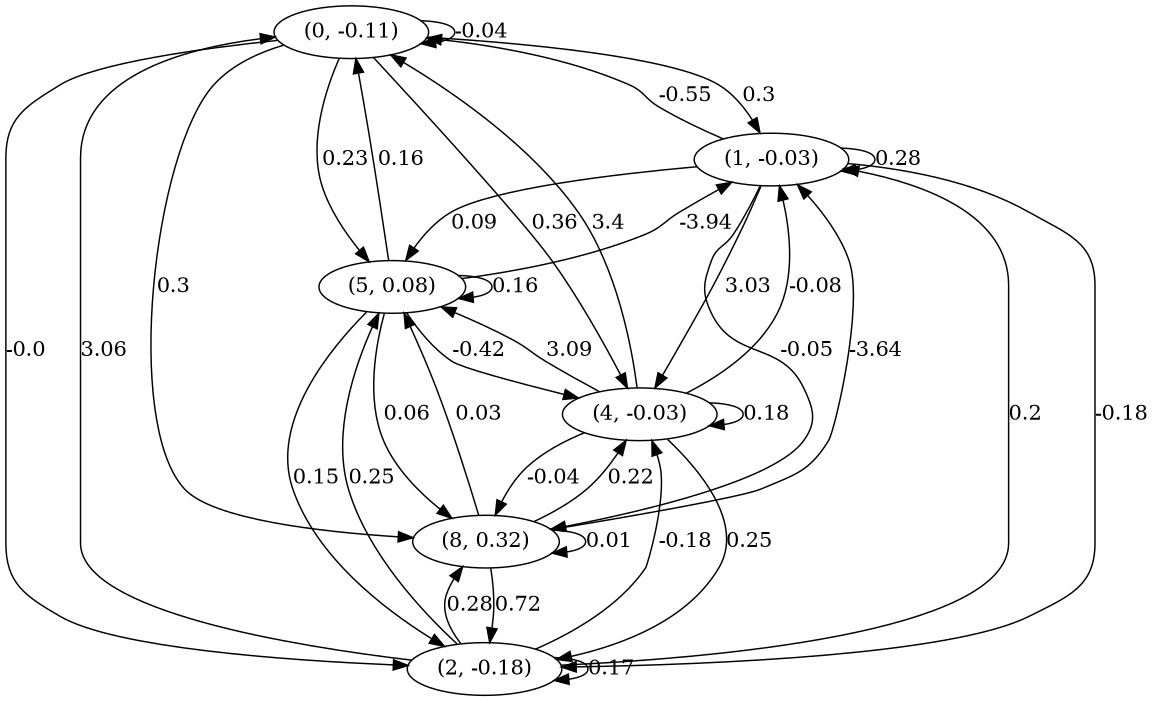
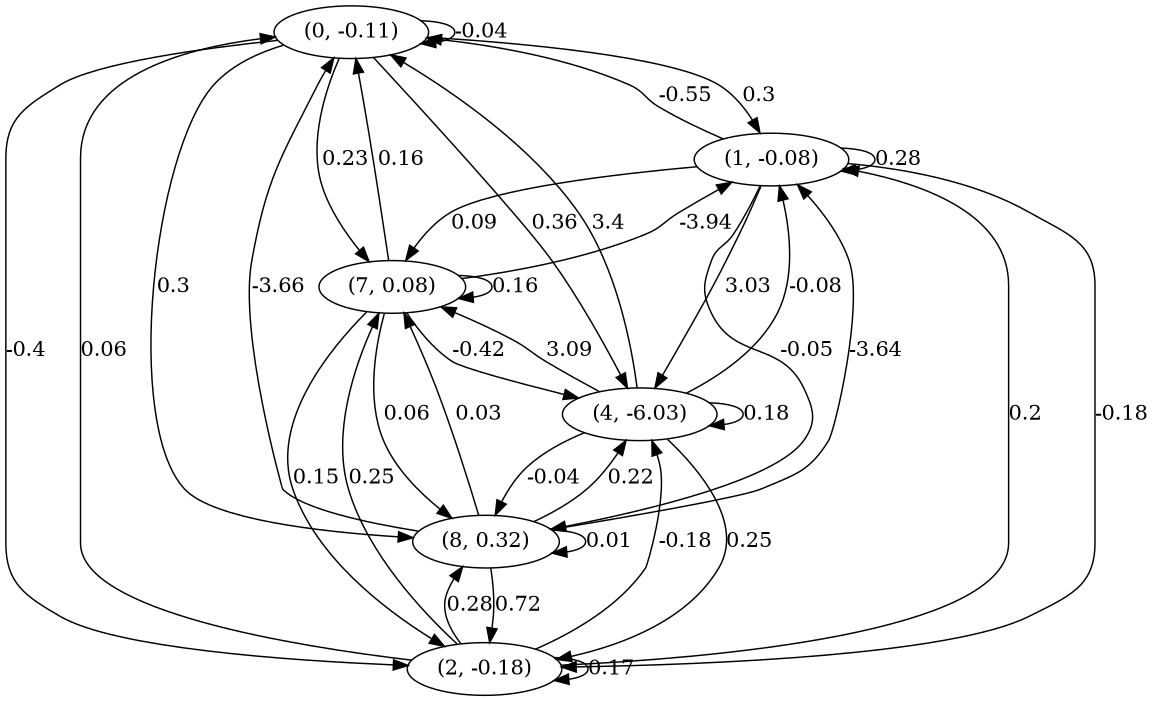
node "(1, -0.03)": label "(1, -0.03)" -> "(1, -0.08)"
node "(5, 0.08)": label "(5, 0.08)" -> "(7, 0.08)"
edge "(8, 0.32)" -> "(0, -0.11)": added, label "-3.66"
edge "(0, -0.11)" -> "(2, -0.18)": label "-0.0" -> "-0.4"
edge "(2, -0.18)" -> "(0, -0.11)": label "3.06" -> "0.06"
node "(4, -0.03)": label "(4, -0.03)" -> "(4, -6.03)"
